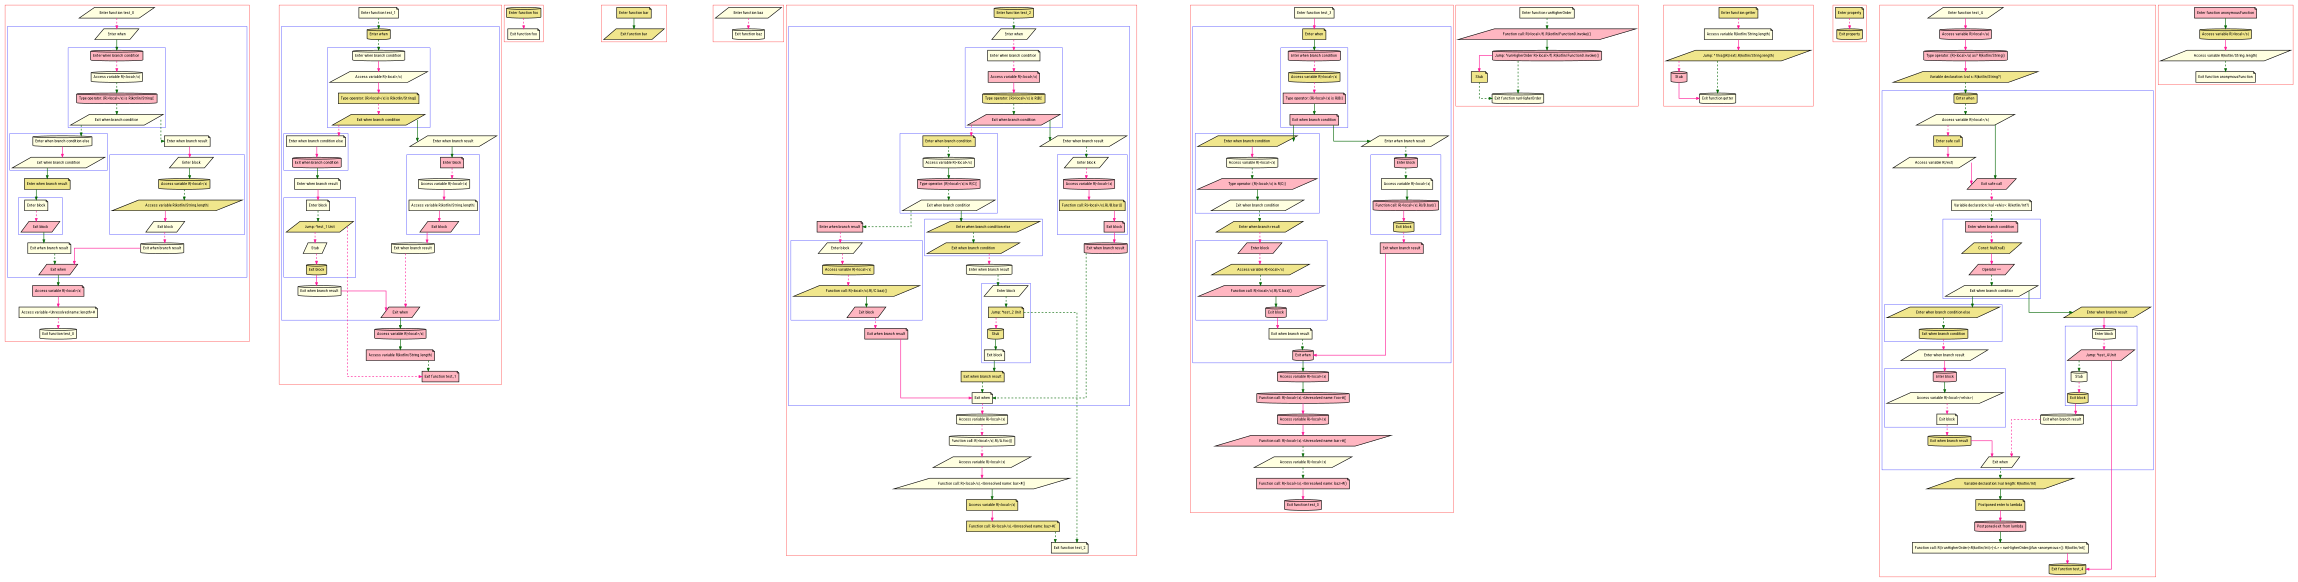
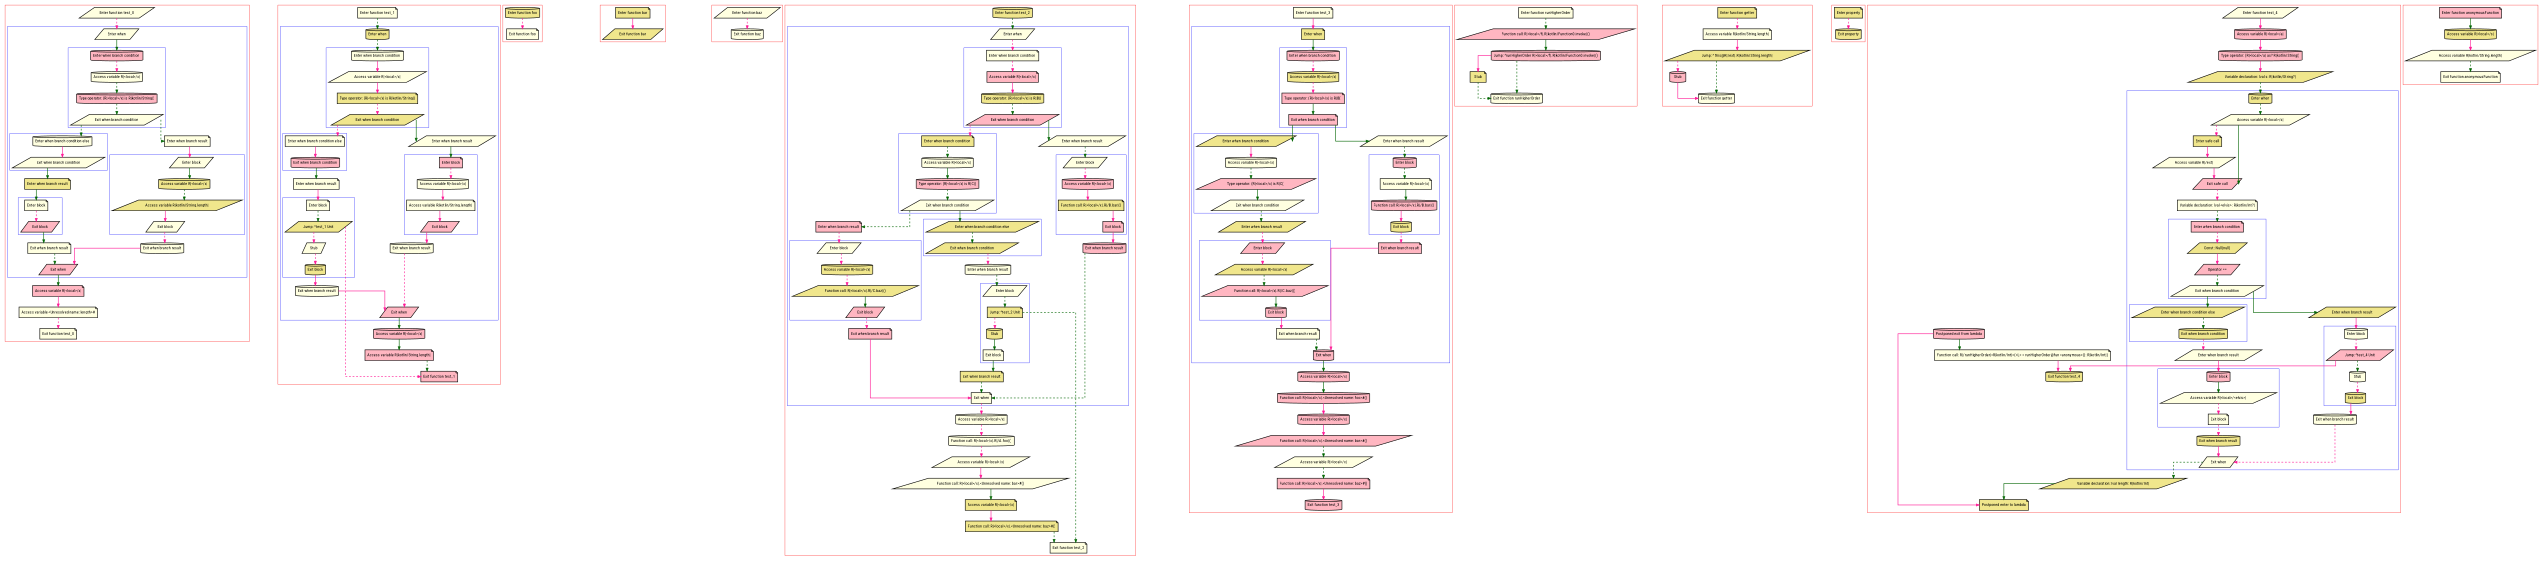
edge "Enter function bar" -> "Exit function bar": color darkgreen -> deeppink
node "Exit function test_0": shape cylinder -> note
edge "Postponed enter to lambda" -> "Postponed exit from lambda": reversed
